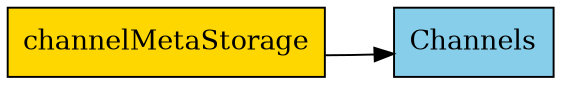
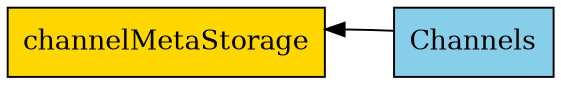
edge "channelMetaStorage" -> "Channels": reversed
